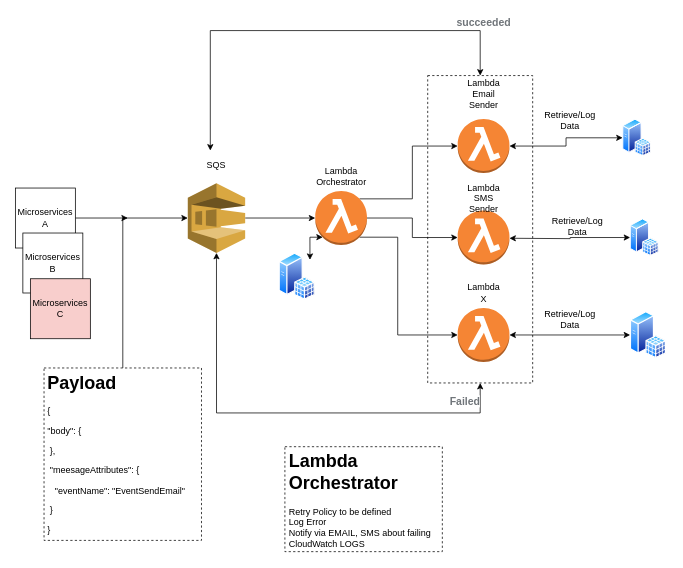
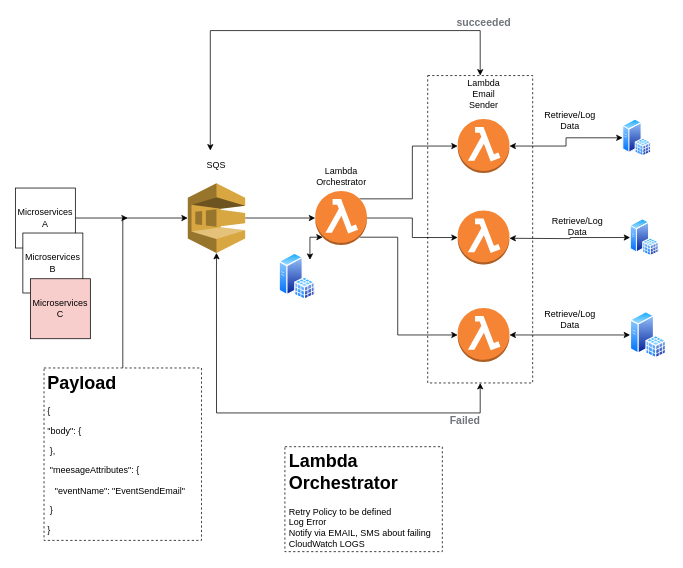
node "Lambda SMS Sender": removed
node "Lambda X": removed
node "Failed": moved (465, 402) -> (465, 420)
